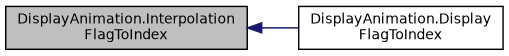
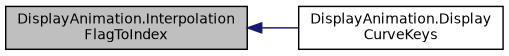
node "DisplayAnimation.Display FlagToIndex": label "DisplayAnimation.Display FlagToIndex" -> "DisplayAnimation.Display CurveKeys"
